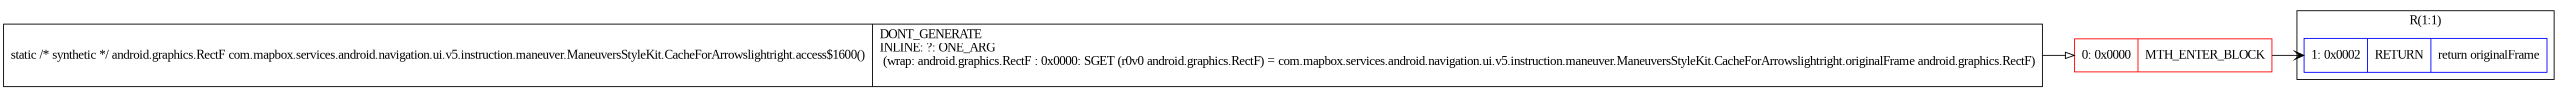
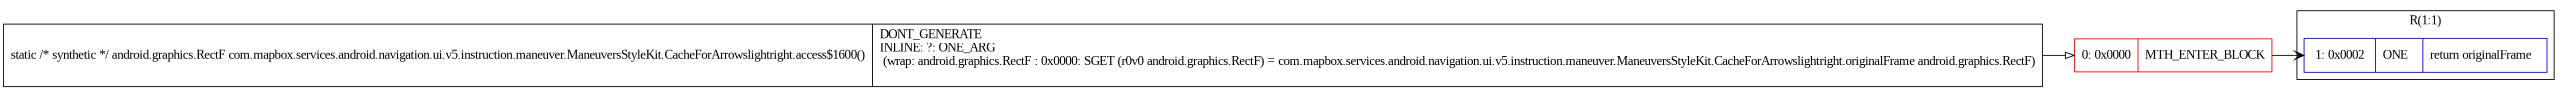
node "1: 0x0002": text "RETURN" -> "ONE"
